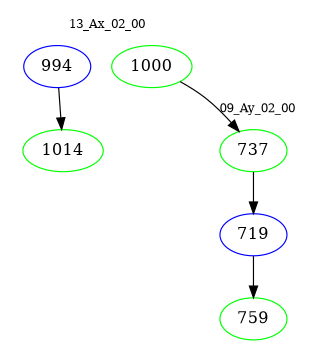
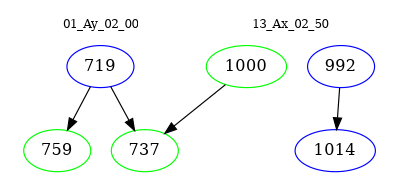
cluster "13_Ax_02_00": label "13_Ax_02_00" -> "13_Ax_02_50"
node "994": label "994" -> "992"
cluster "09_Ay_02_00": label "09_Ay_02_00" -> "01_Ay_02_00"
node "1014": color green -> blue
edge "737" -> "719": reversed
